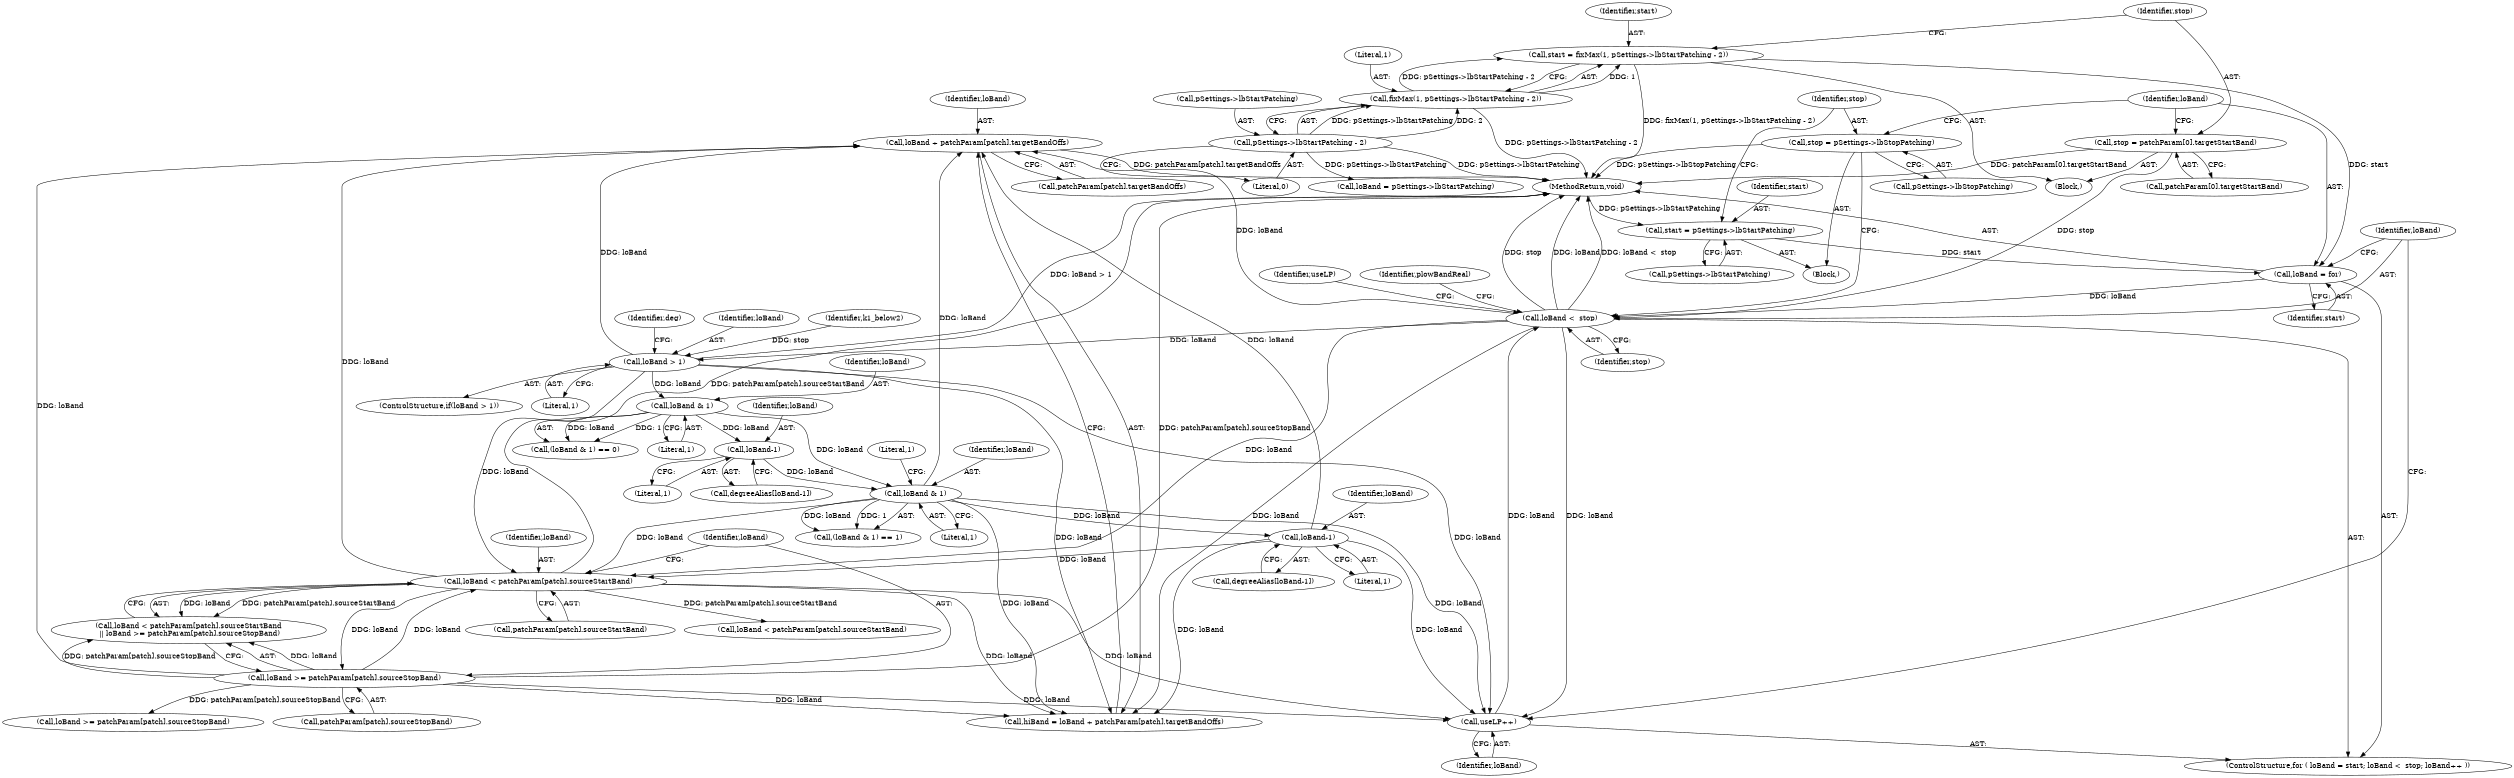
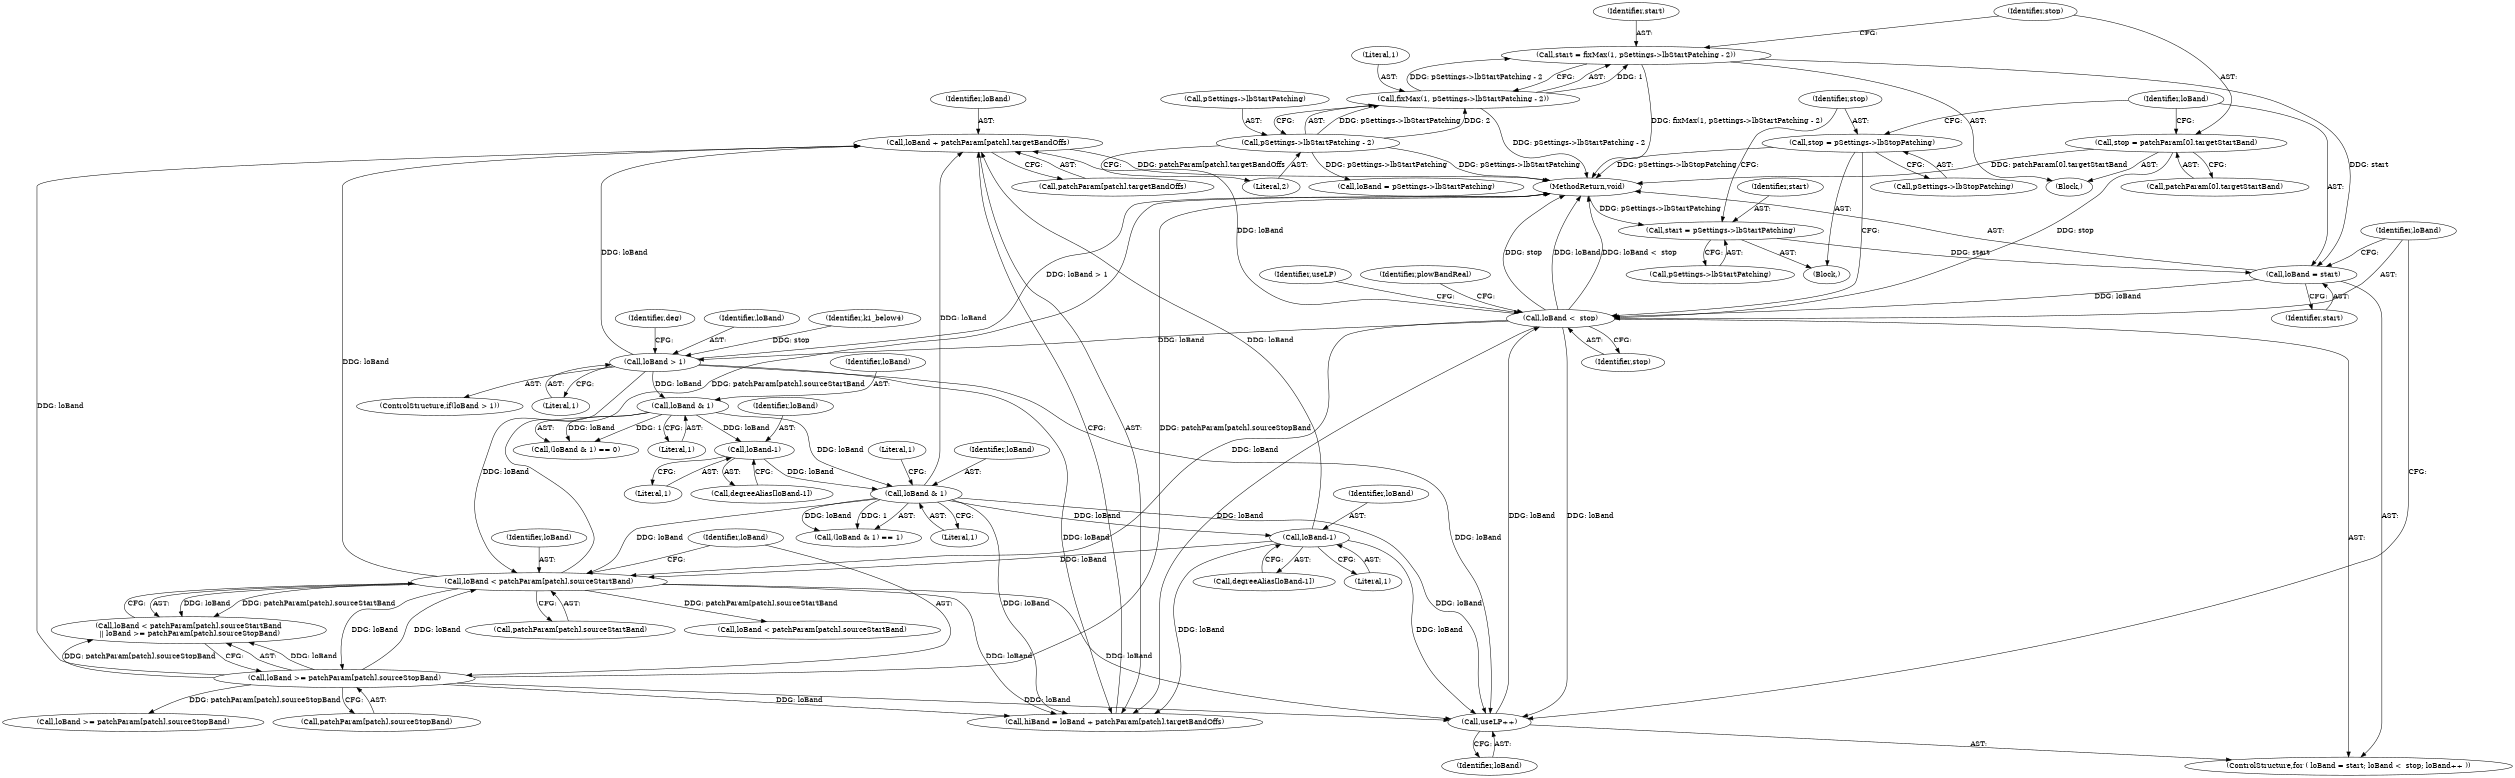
node "(Literal,0)": label "(Literal,0)" -> "(Literal,2)"
node "(Call,loBand = for)": label "(Call,loBand = for)" -> "(Call,loBand = start)"
node "(Identifier,k1_below2)": label "(Identifier,k1_below2)" -> "(Identifier,k1_below4)"
